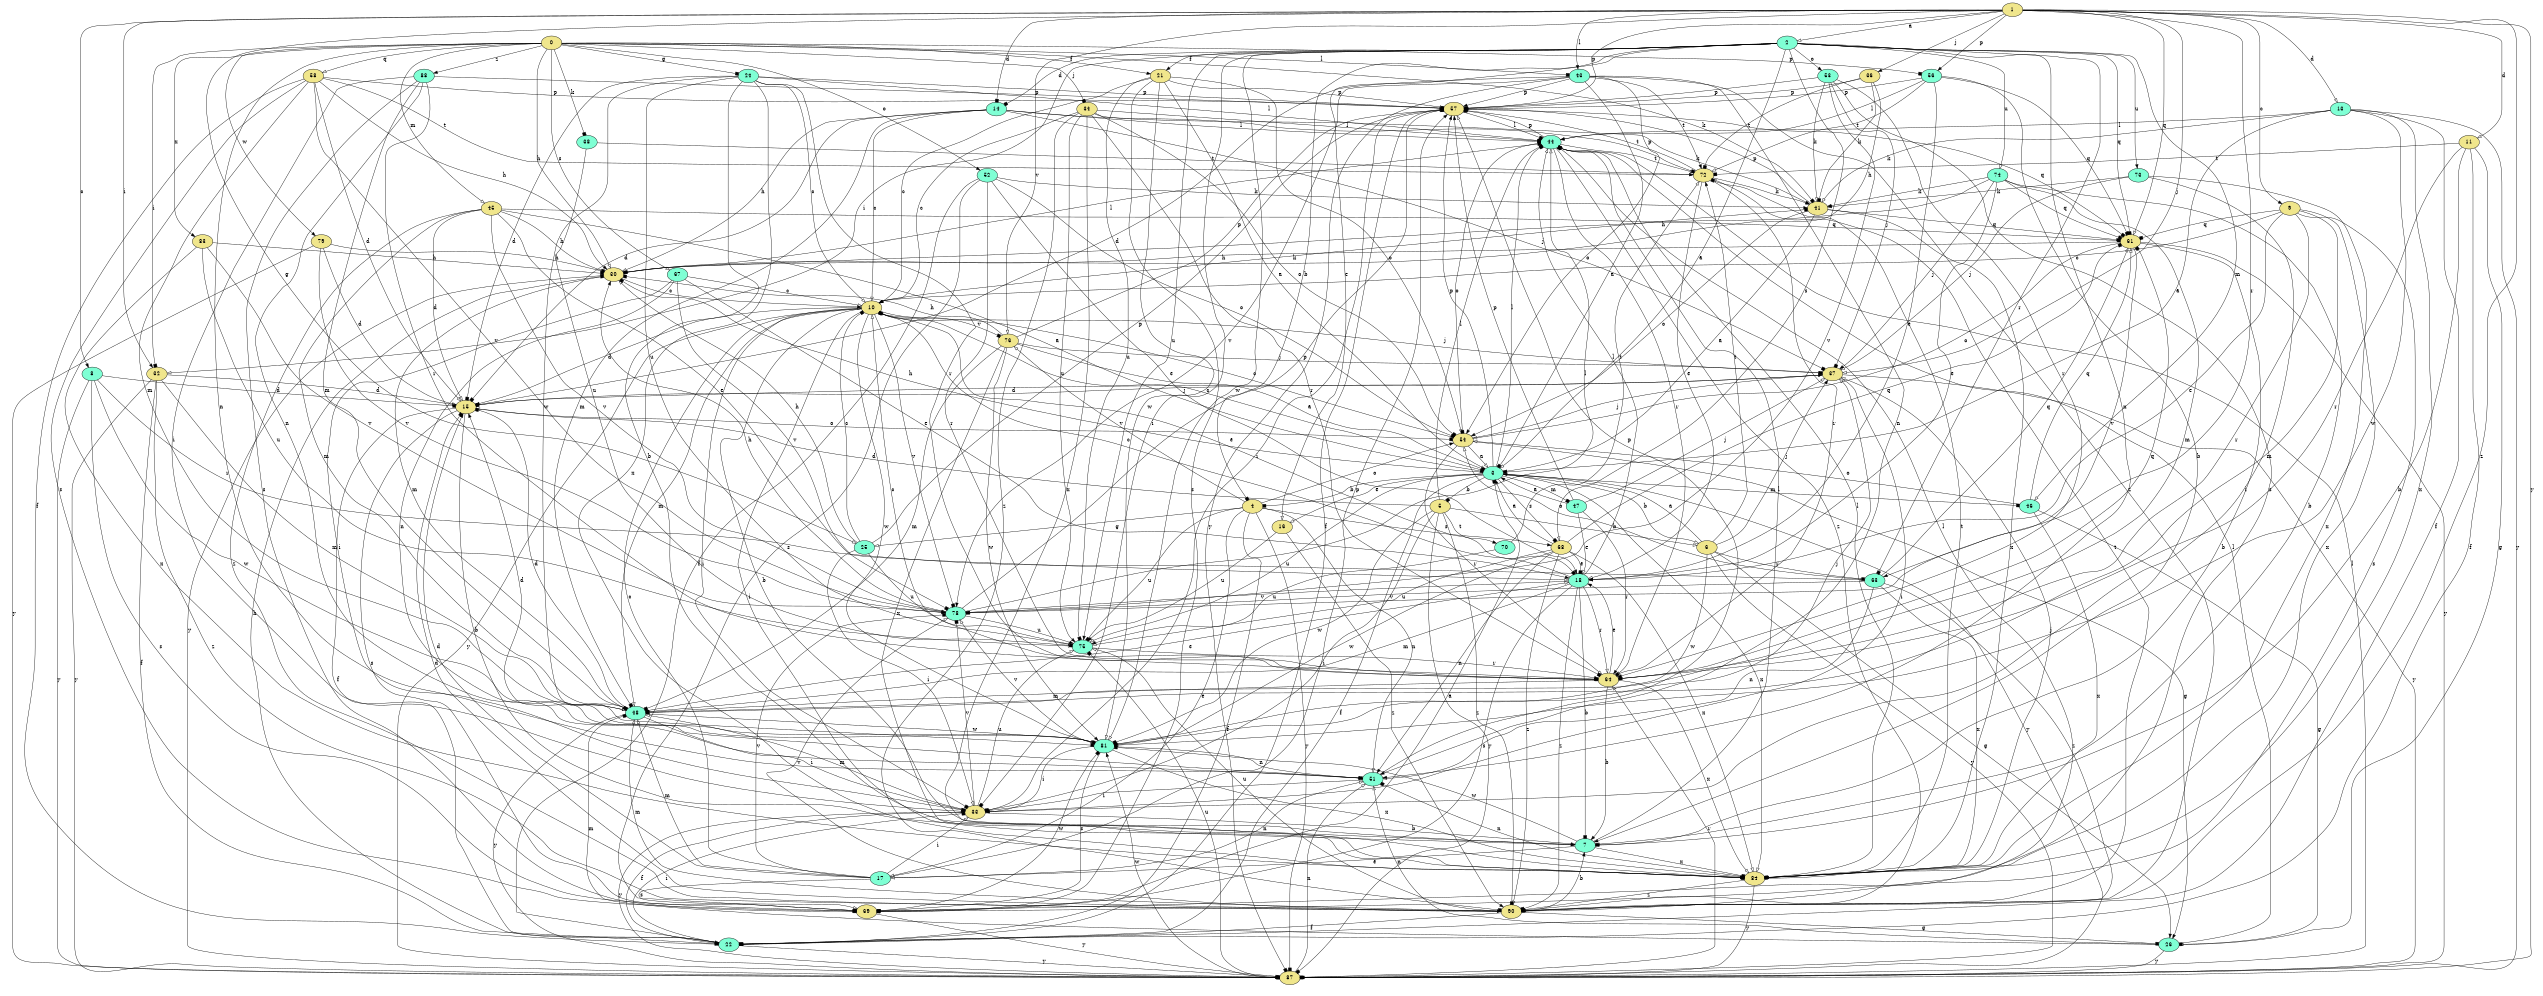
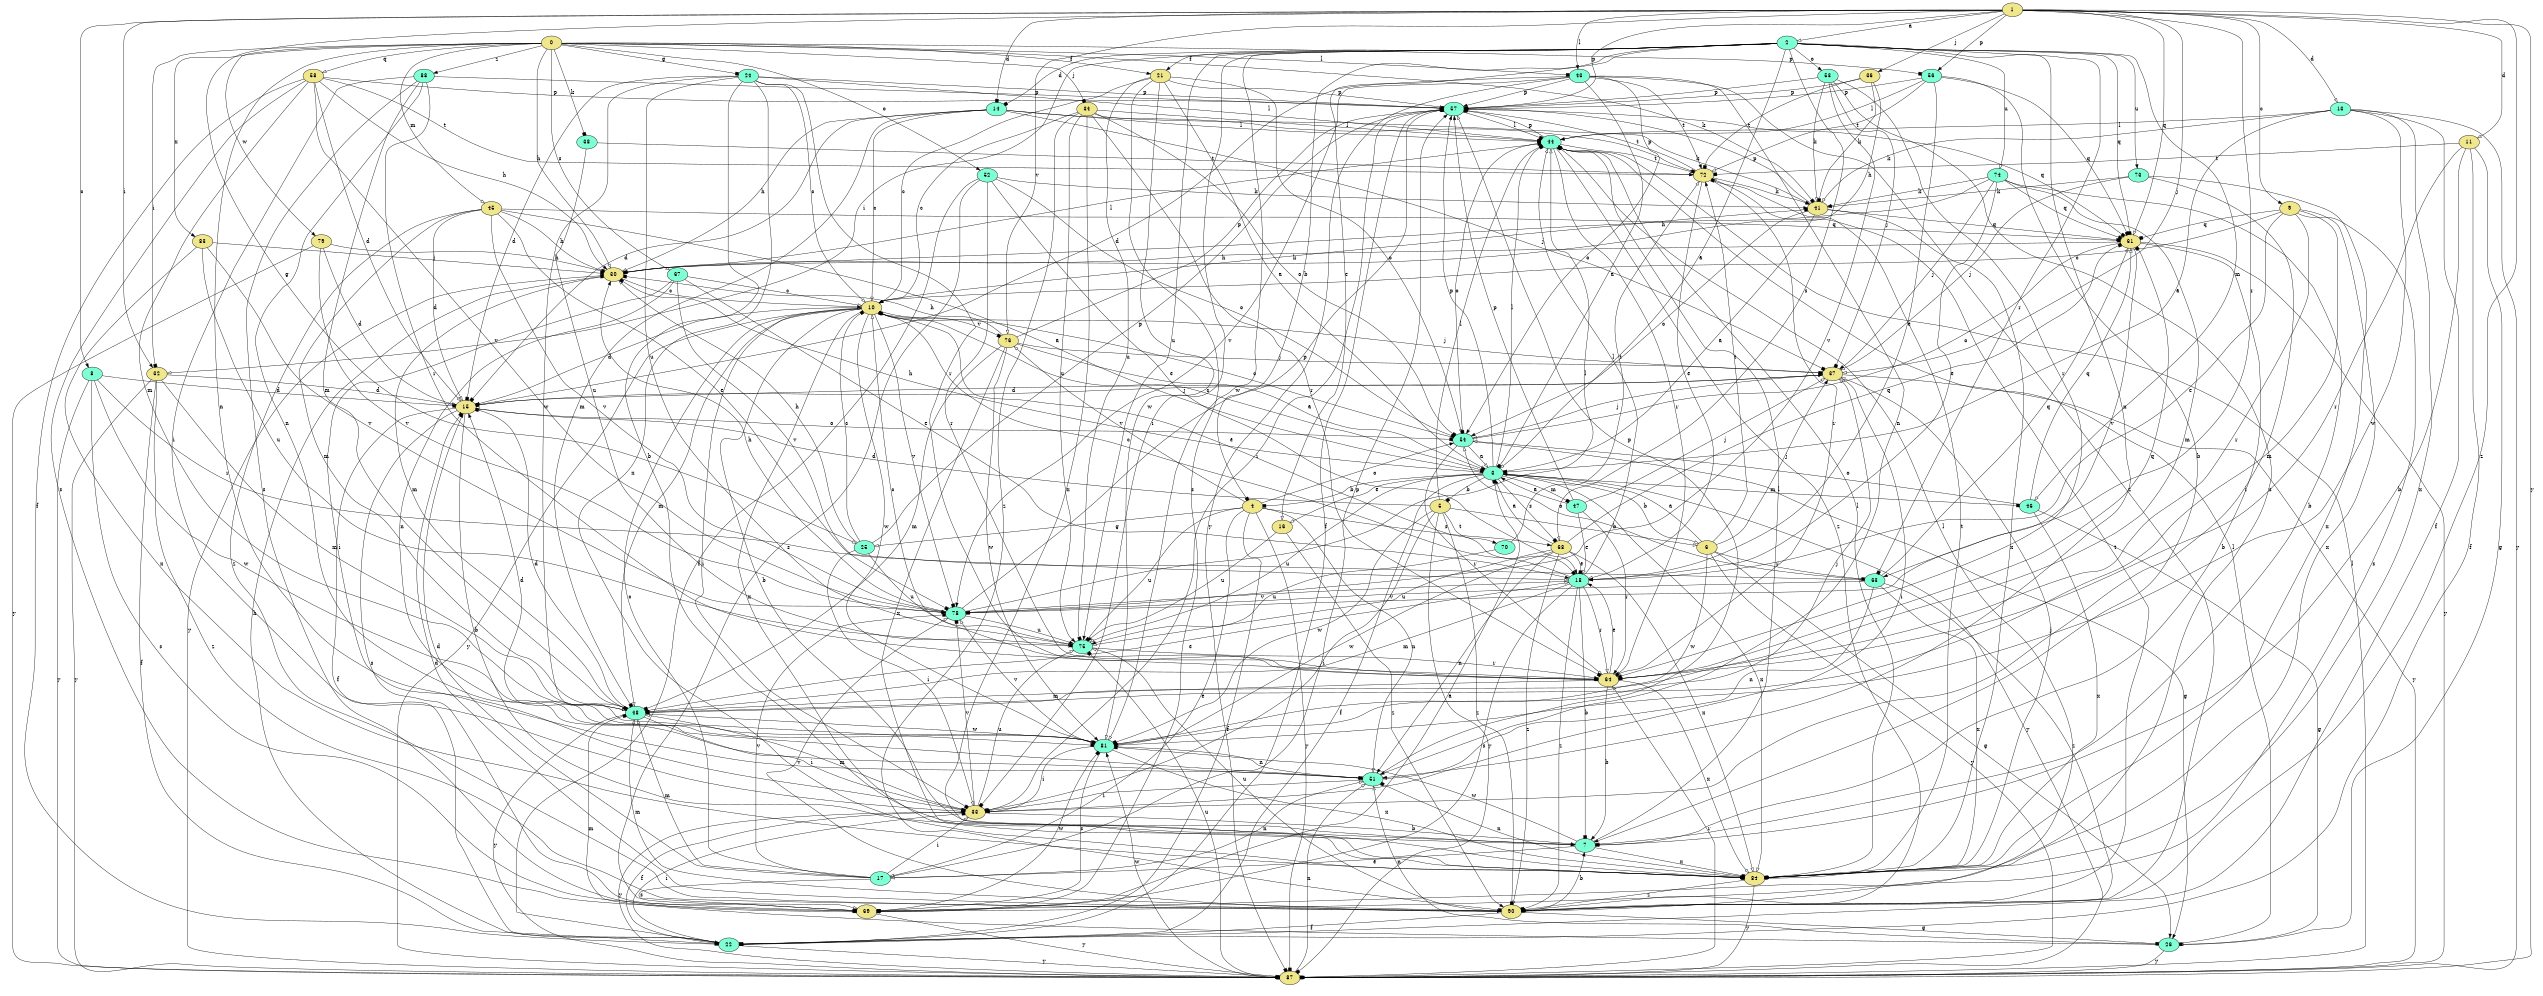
node "57": fillcolor khaki -> aquamarine
edge "83" -> "30": label "h" -> "j"
node "54": fillcolor khaki -> aquamarine
edge "10" -> "84": label "i" -> "x"
